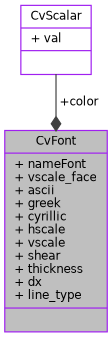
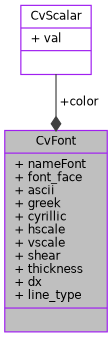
node "CvFont": text "+ vscale_face" -> "+ font_face"
